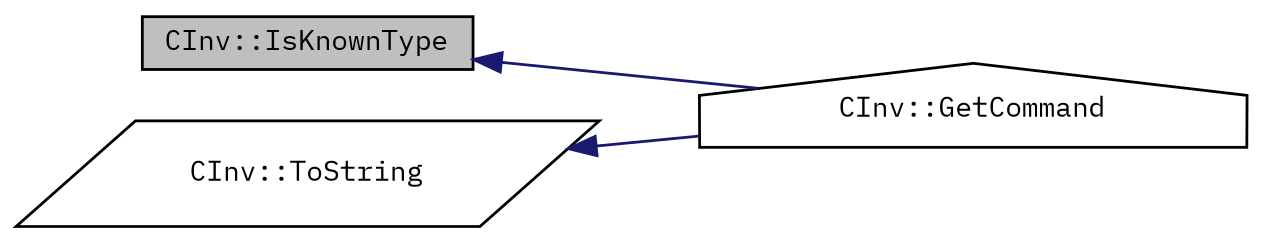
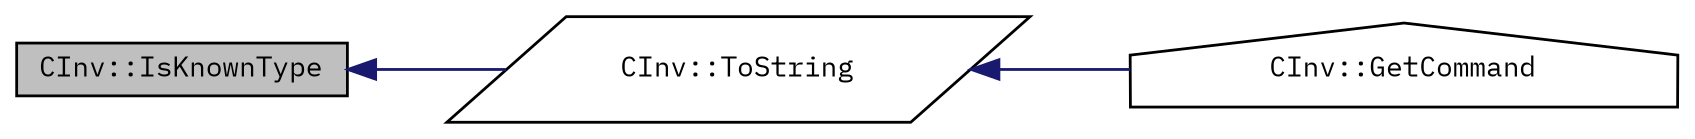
edge "CInv::GetCommand" -> "CInv::IsKnownType": now "CInv::ToString" -> "CInv::IsKnownType"
